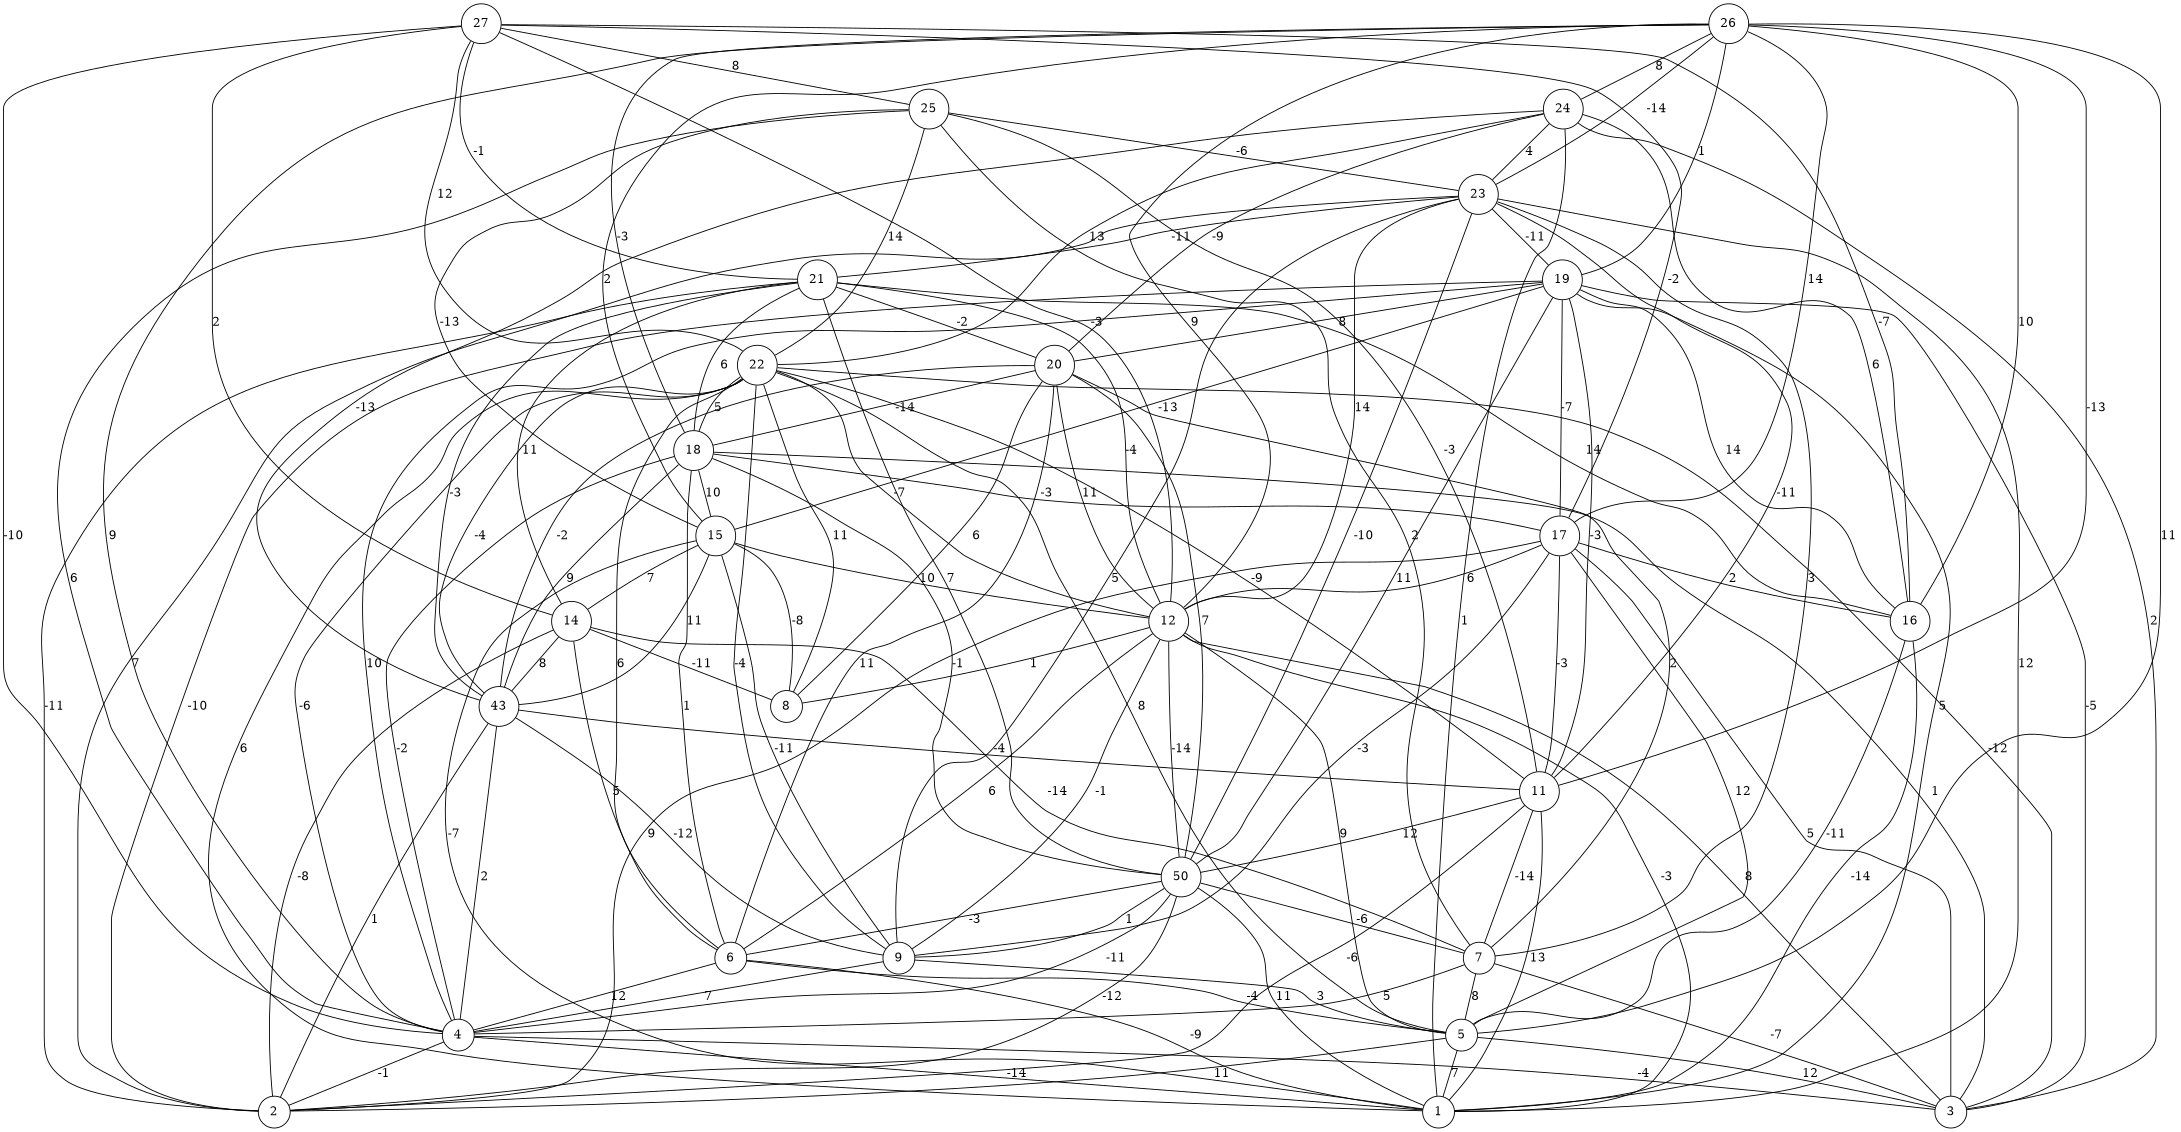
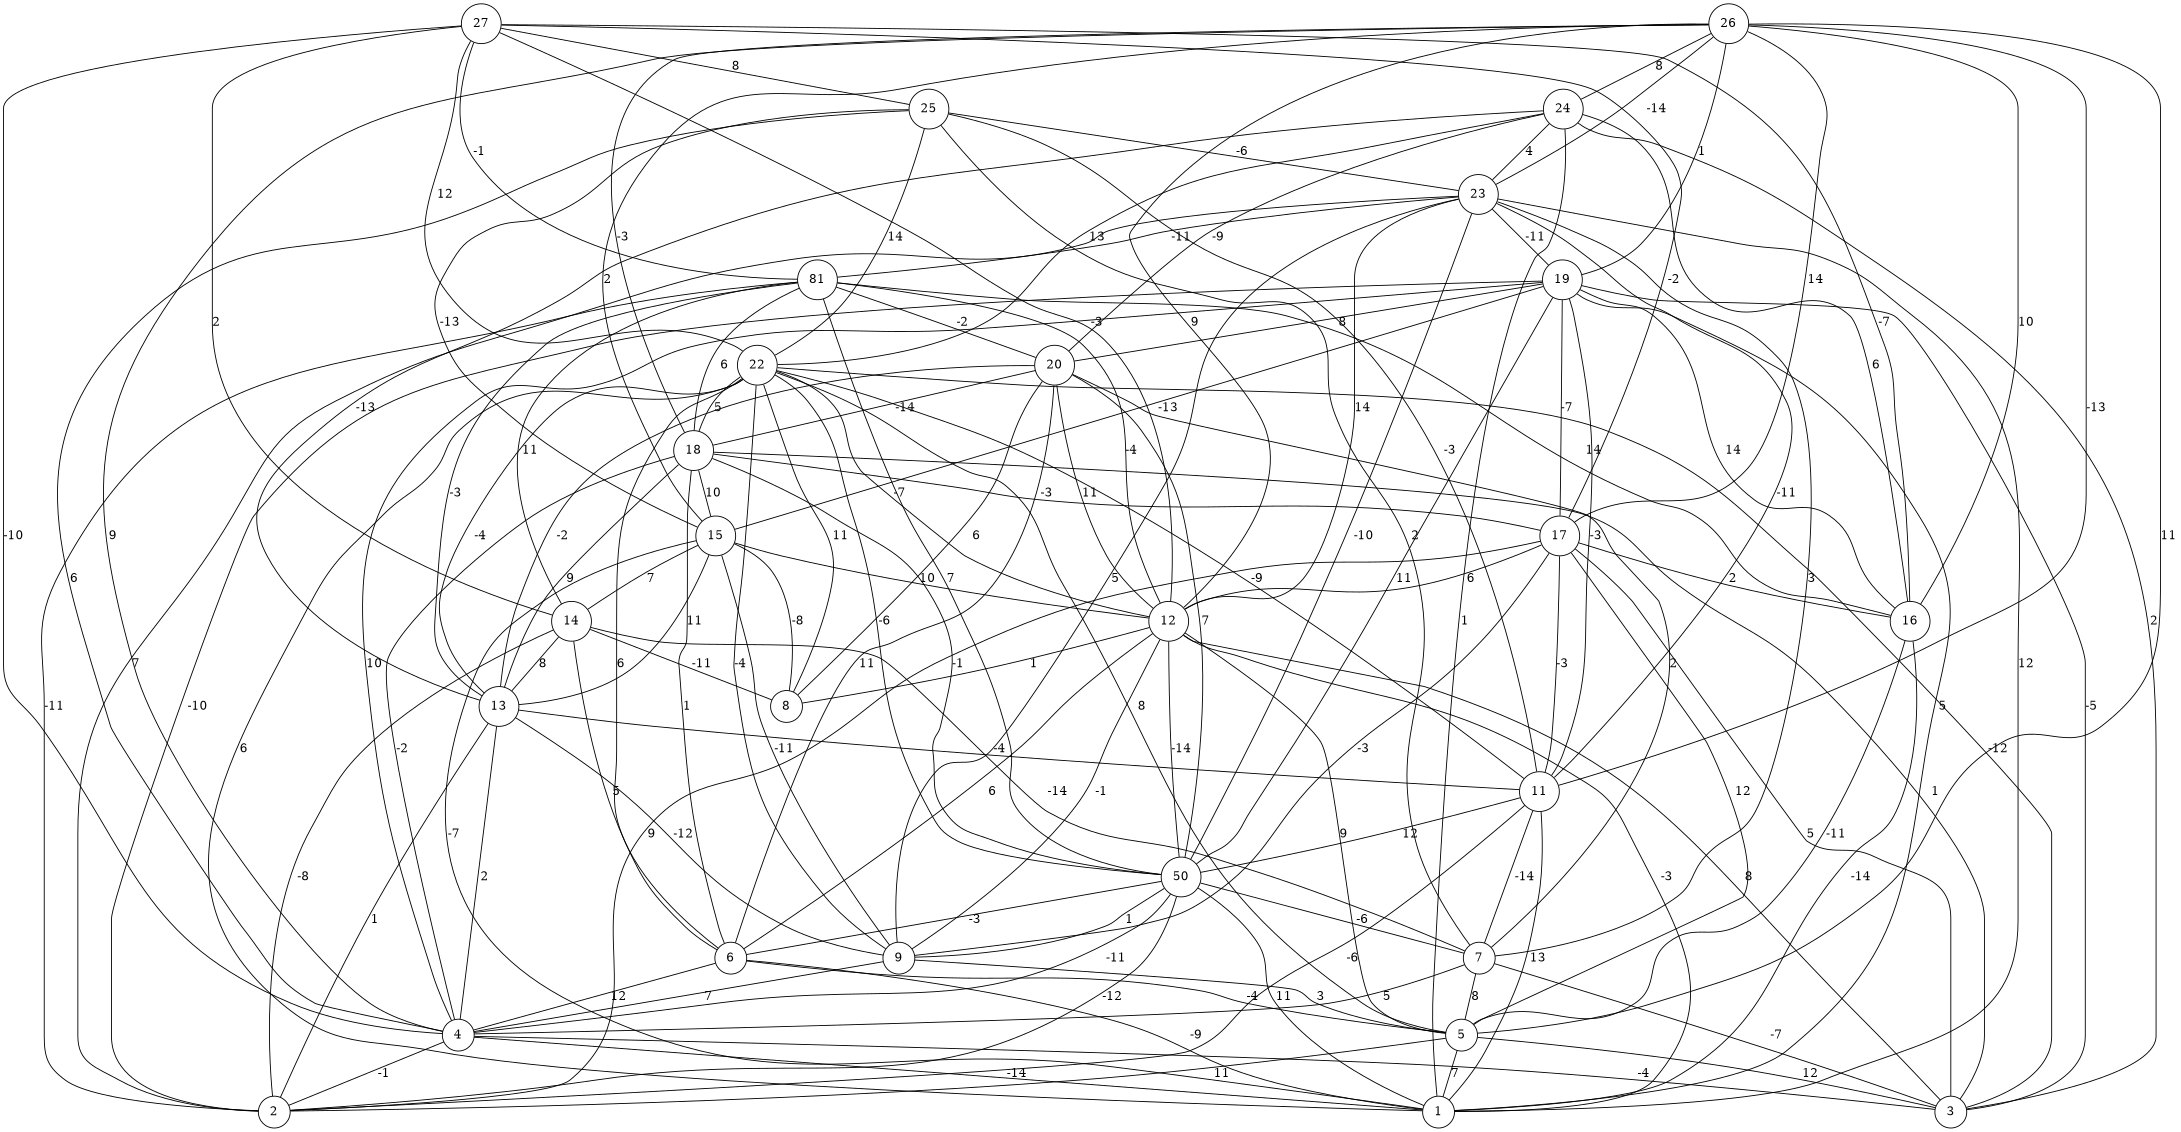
node "21": label "21" -> "81"
edge "22" -- "4": now "22" -- "50"
node "43": label "43" -> "13"
